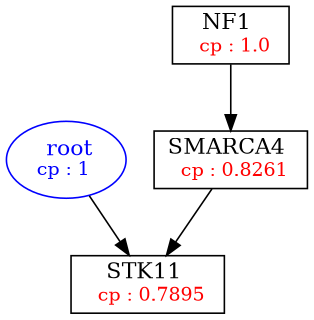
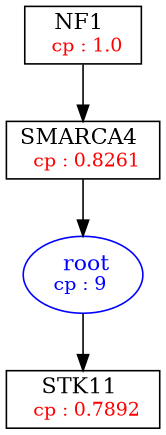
node "root": text "cp : 1" -> "cp : 9"
edge "SMARCA4" -> "STK11": now "SMARCA4" -> "root"
node "STK11": text "cp : 0.7895" -> "cp : 0.7892"
